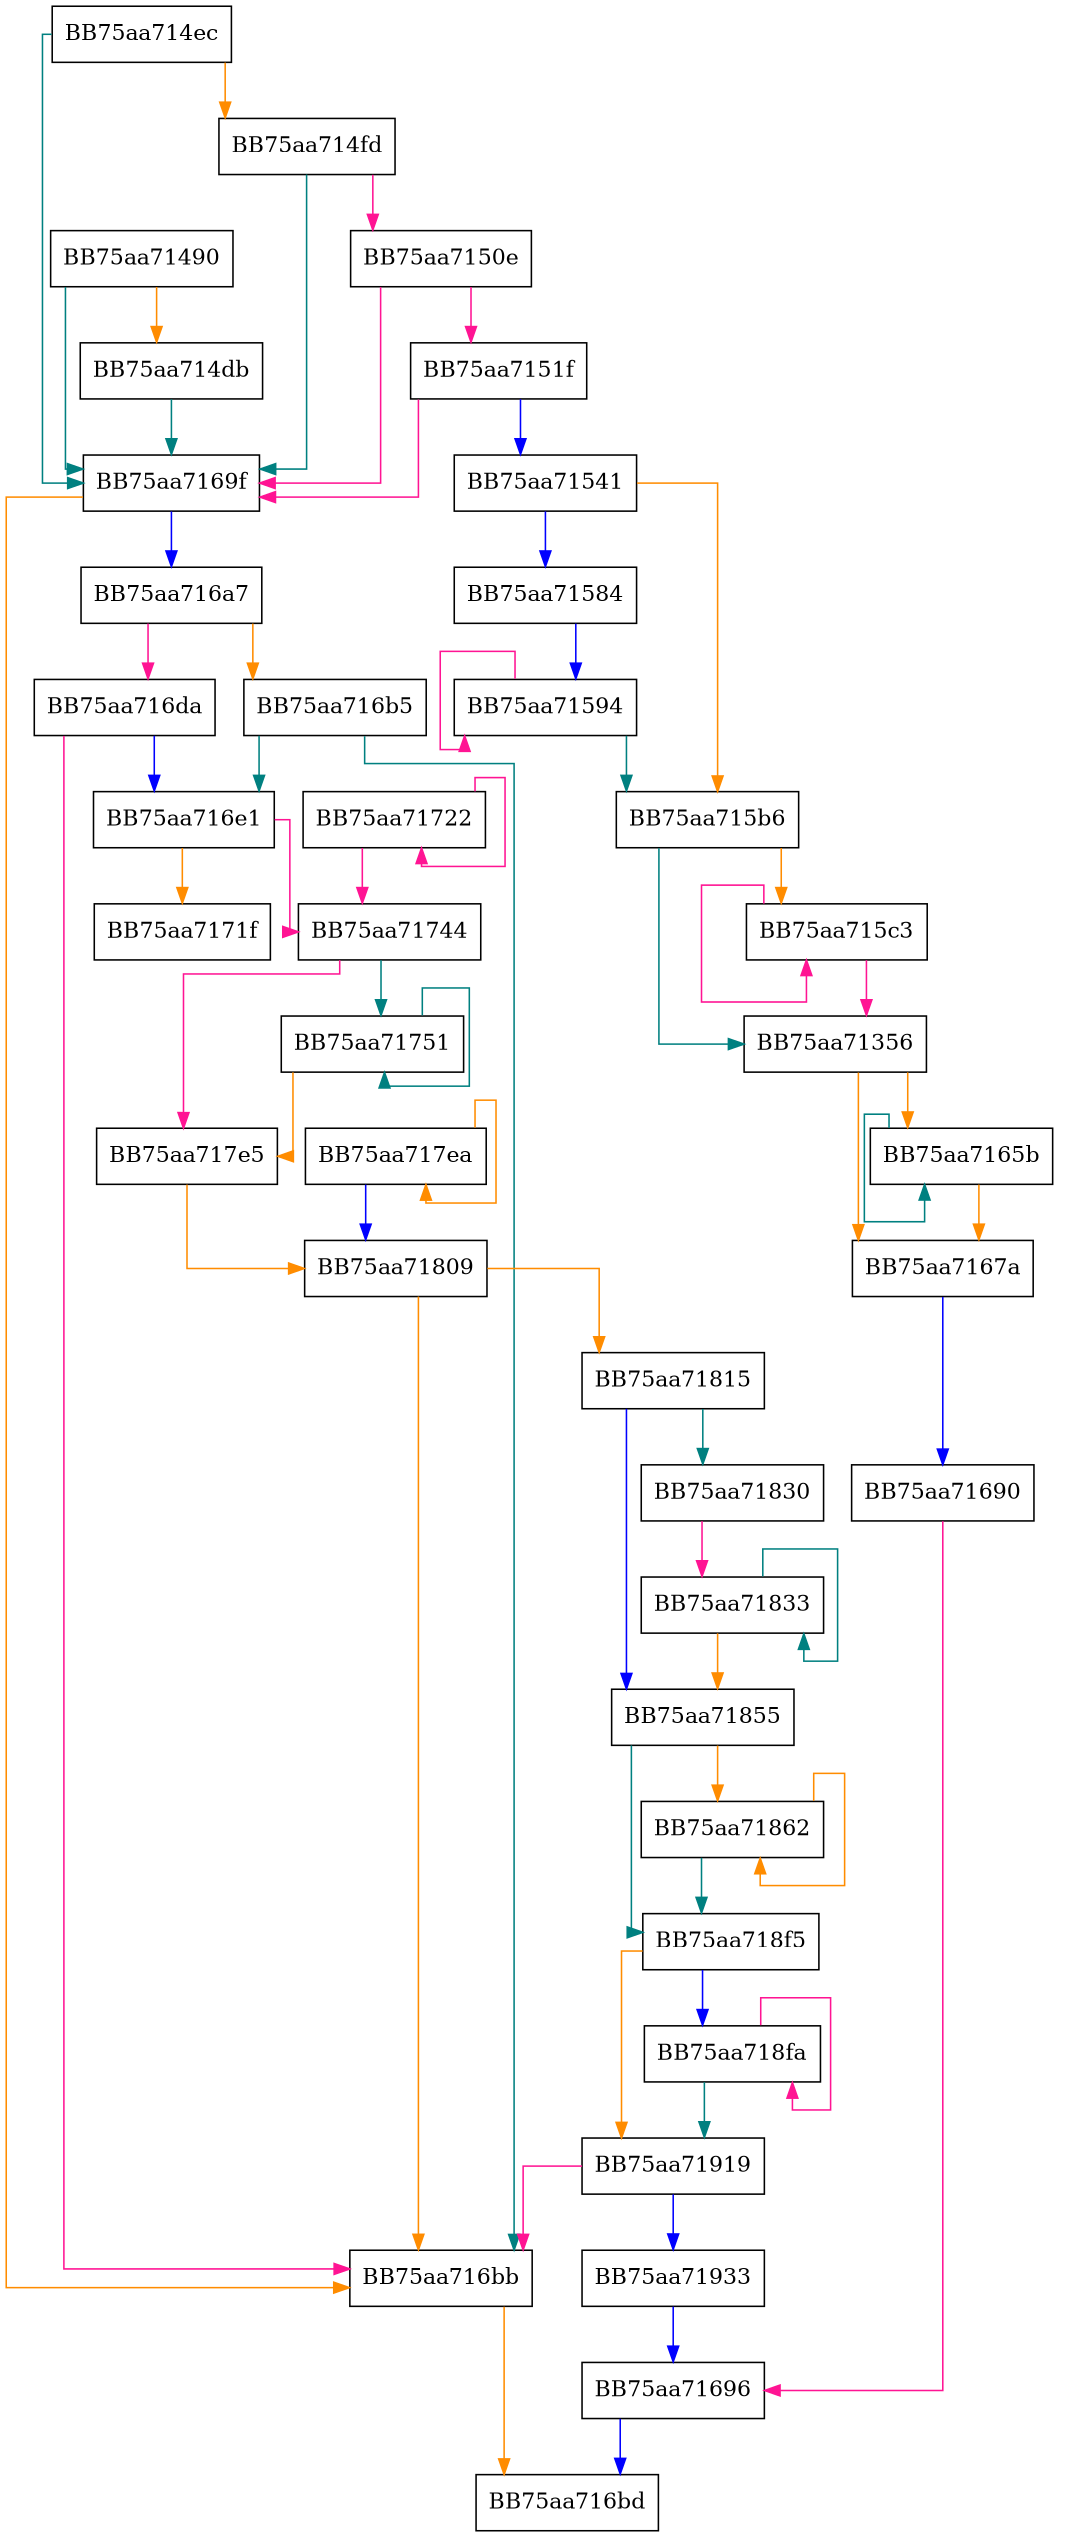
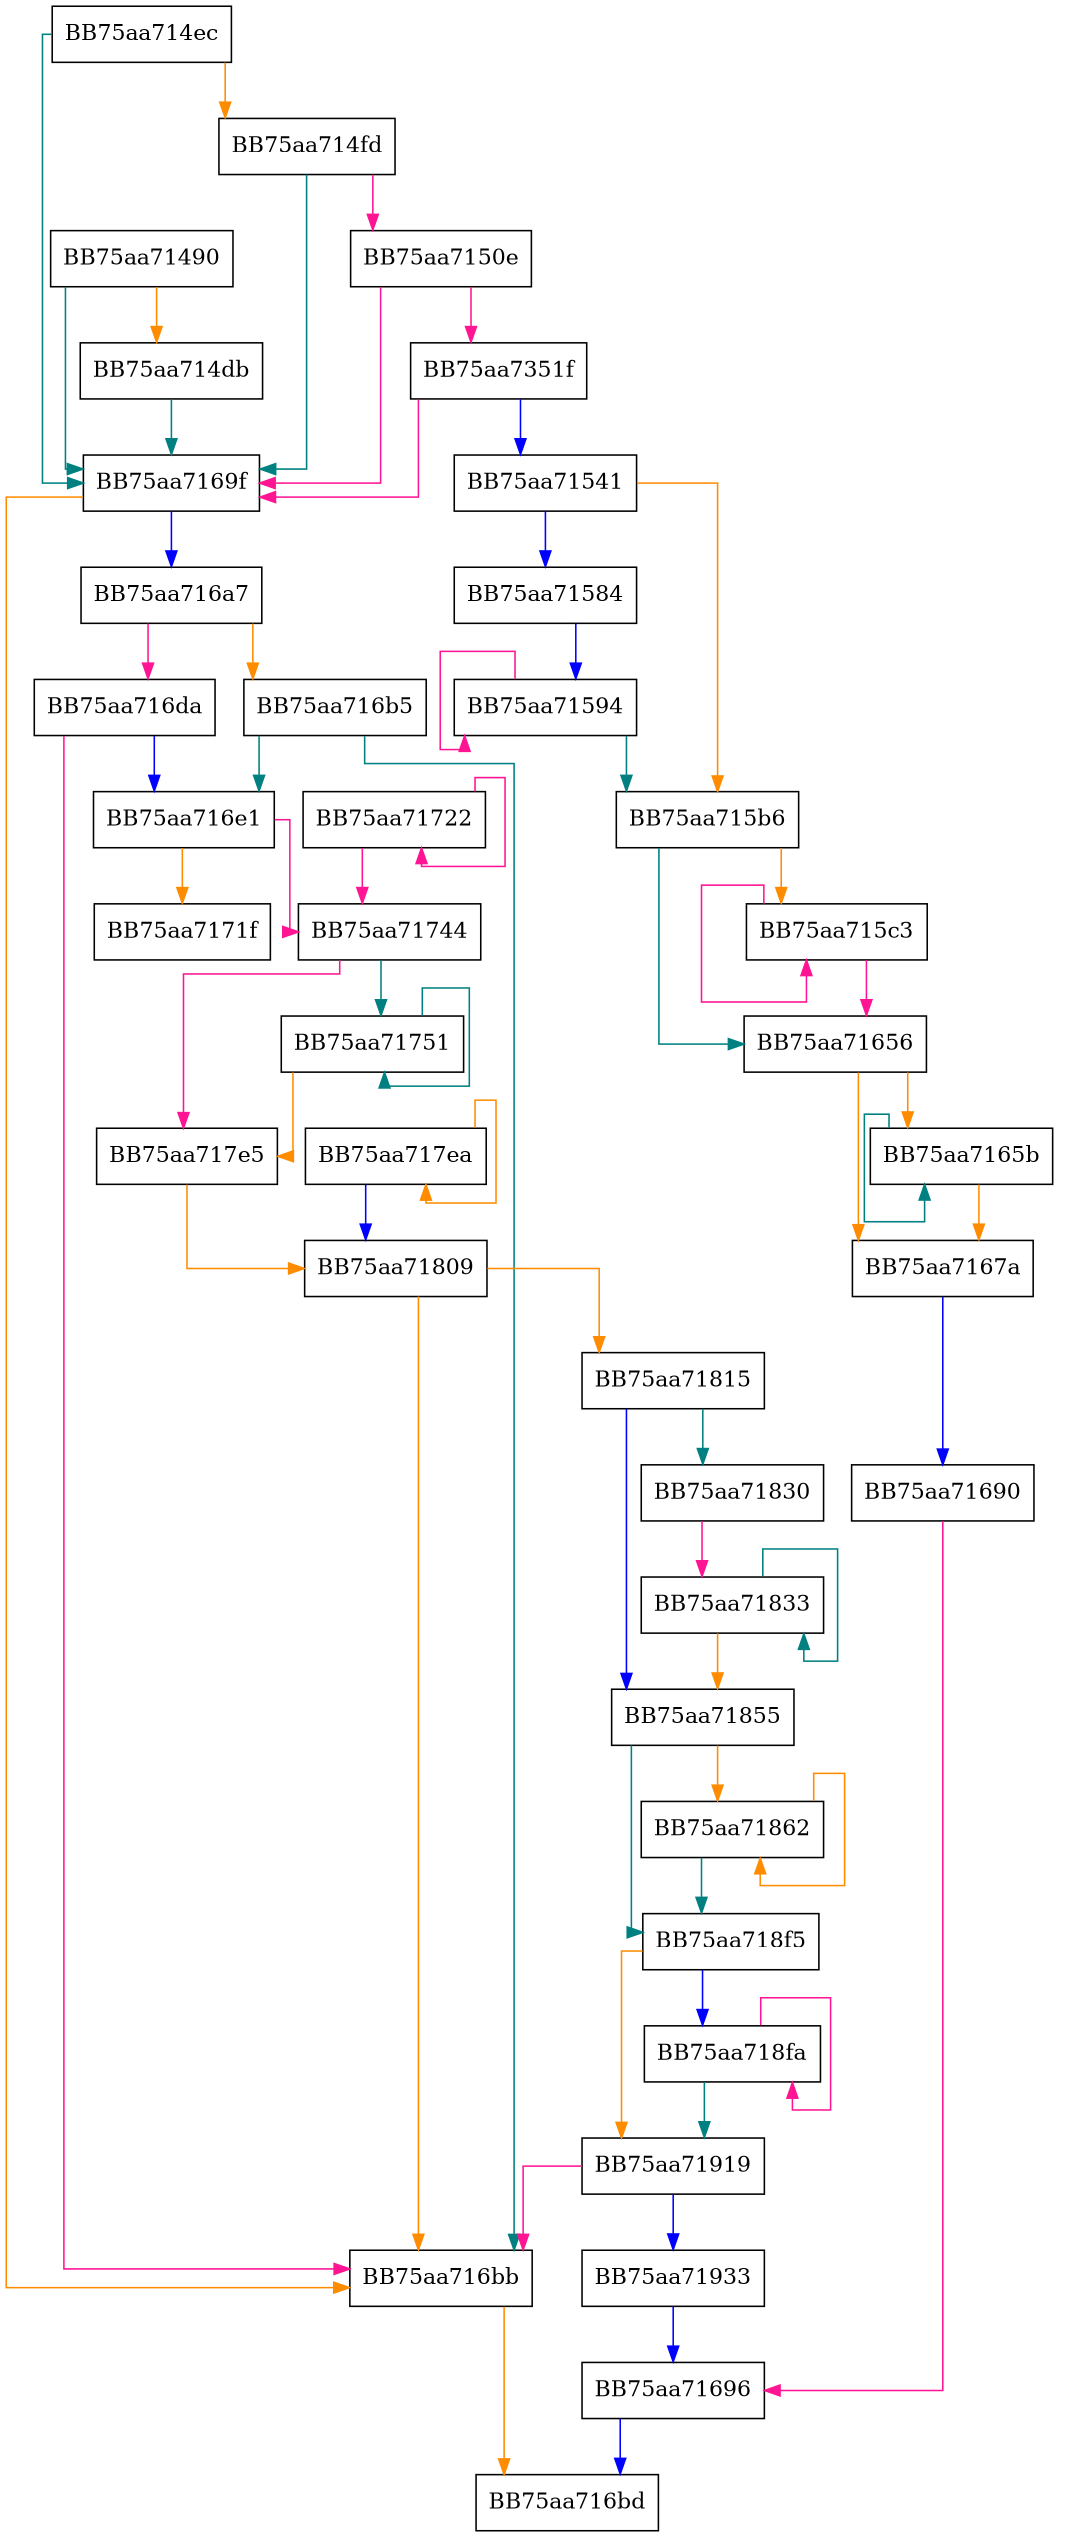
node "BB75aa7151f": label "BB75aa7151f" -> "BB75aa7351f"
node "BB75aa71356": label "BB75aa71356" -> "BB75aa71656"
